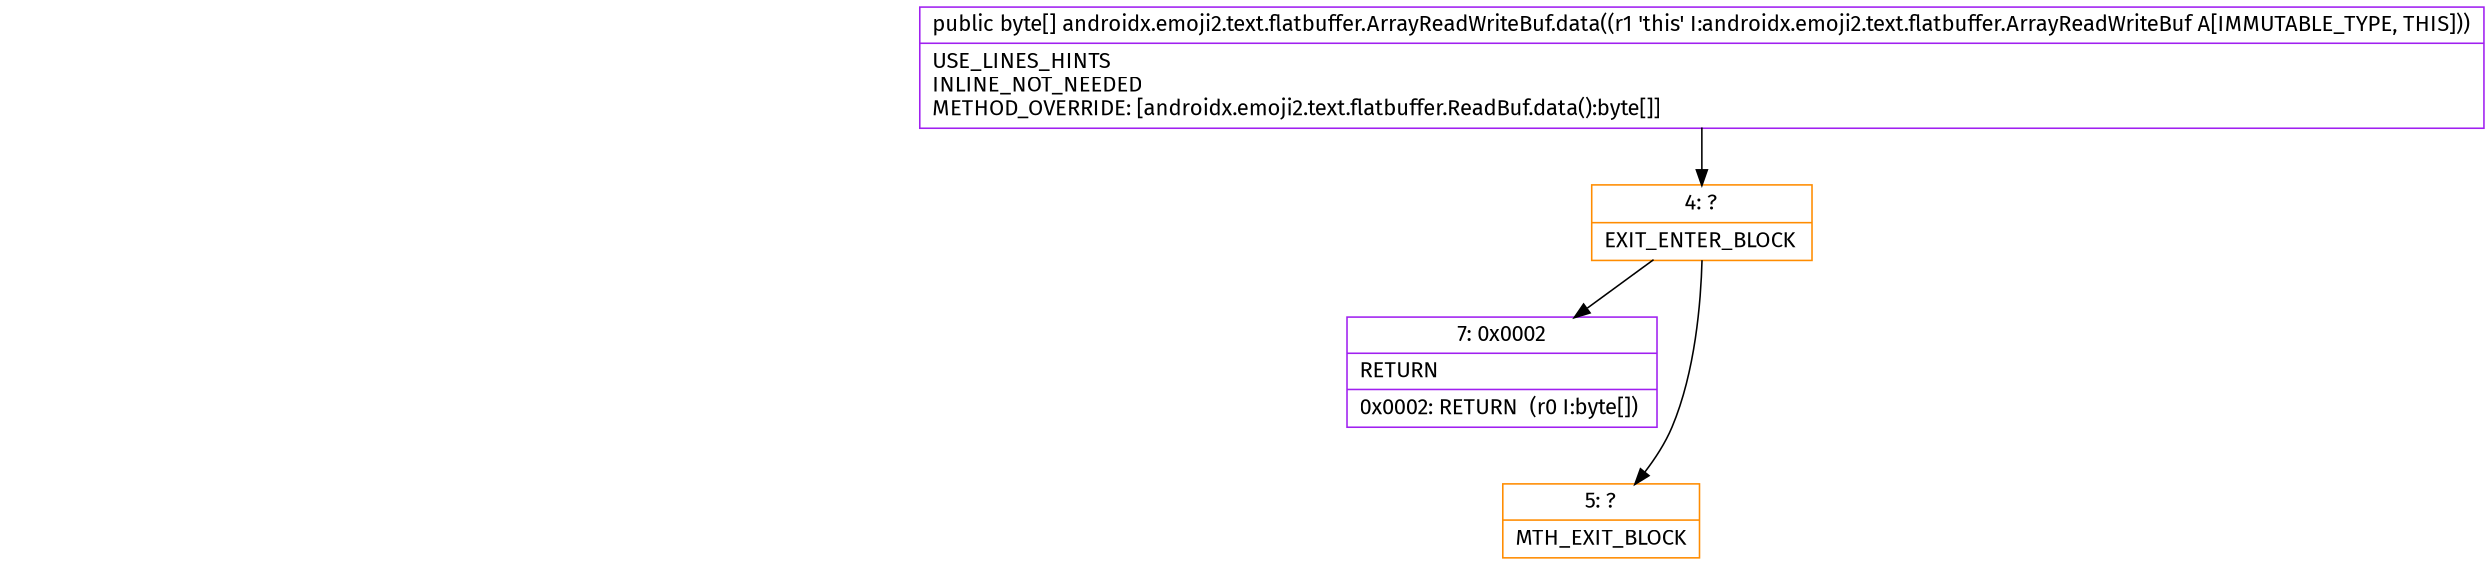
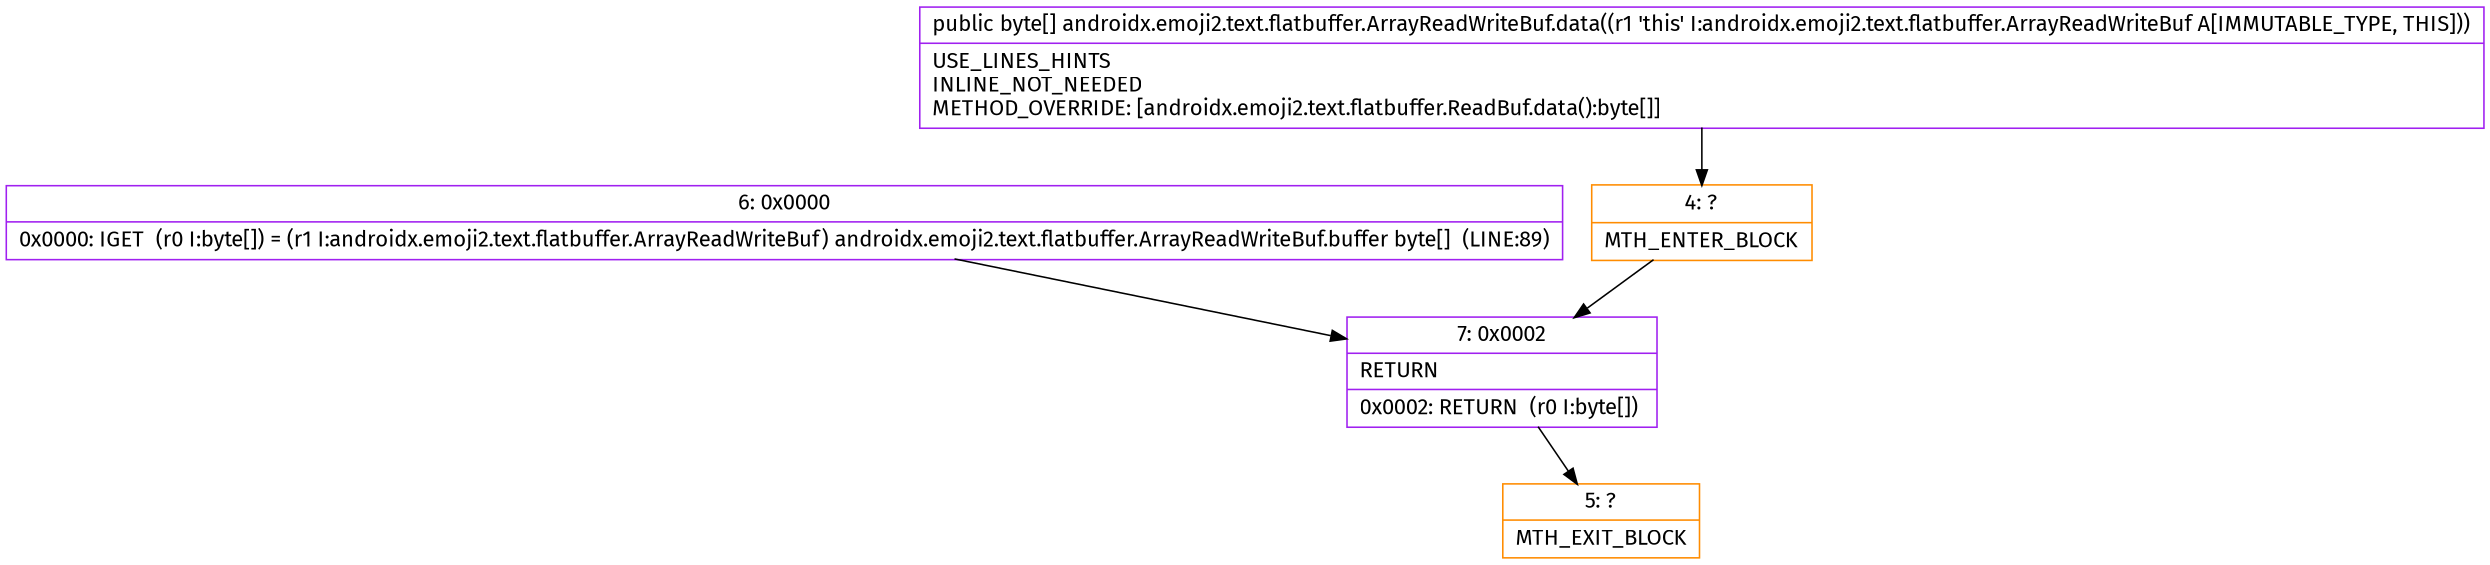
node "6: 0x0000": added
node "4: ?": text "EXIT_ENTER_BLOCK" -> "MTH_ENTER_BLOCK"
edge "4: ?" -> "5: ?": now "7: 0x0002" -> "5: ?"
